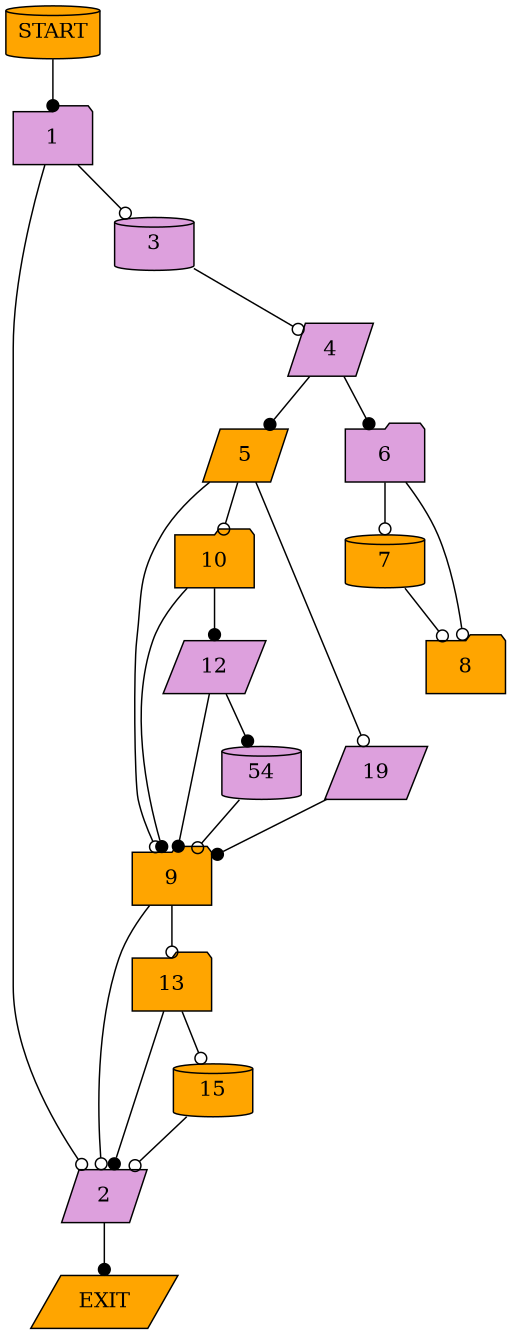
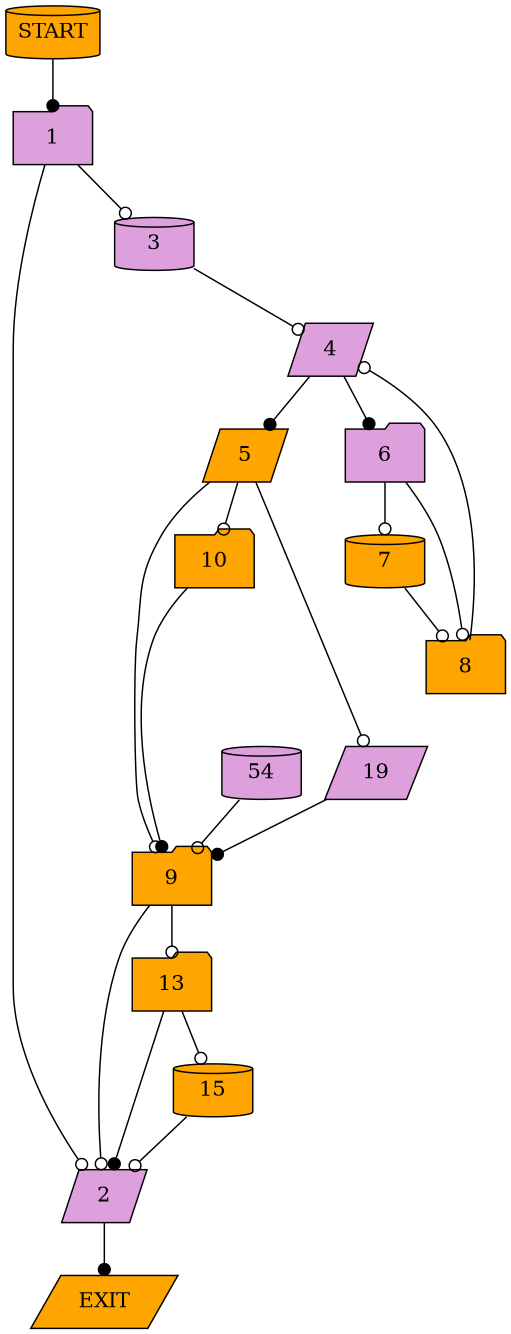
edge "8" -> "4": added
node "12": removed
